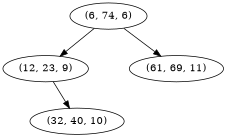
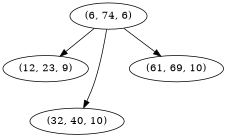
node "(61, 69, 11)": label "(61, 69, 11)" -> "(61, 69, 10)"
edge "(12, 23, 9)" -> "(32, 40, 10)": now "(6, 74, 6)" -> "(32, 40, 10)"
